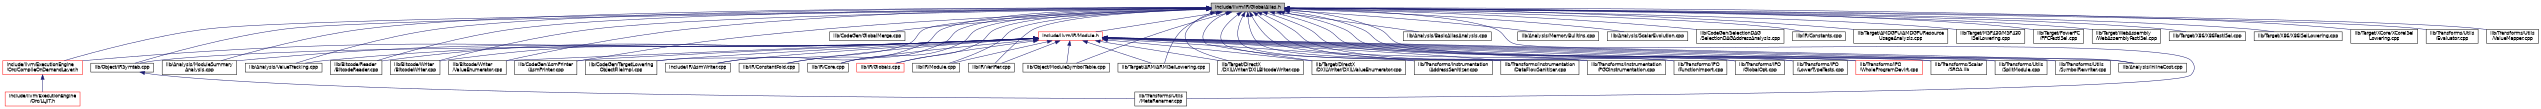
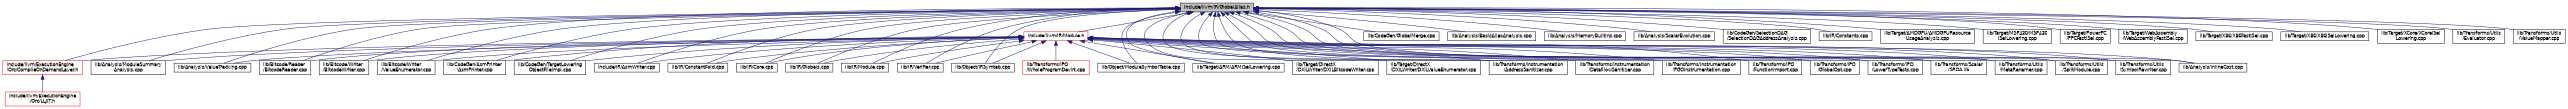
edge "lib/Transforms/IPO /WholeProgramDevirt.cpp" -> "include/llvm/IR/GlobalAlias.h": removed
node "lib/IR/Globals.cpp": color red -> black
edge "lib/Transforms/Utils /MetaRenamer.cpp" -> "lib/Object/IRSymtab.cpp": now "lib/Transforms/Utils /MetaRenamer.cpp" -> "include/llvm/IR/Module.h"
